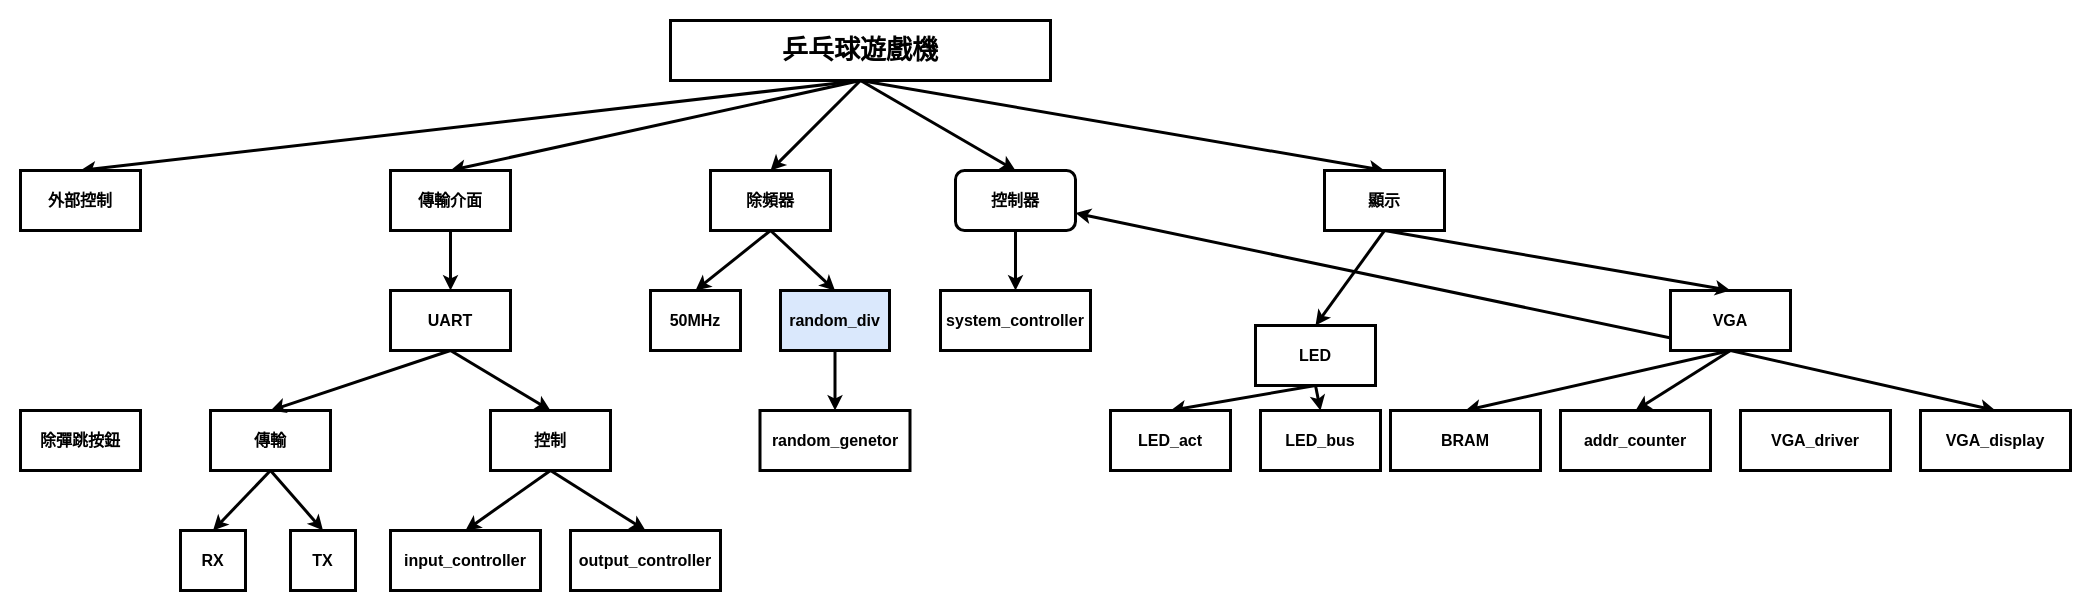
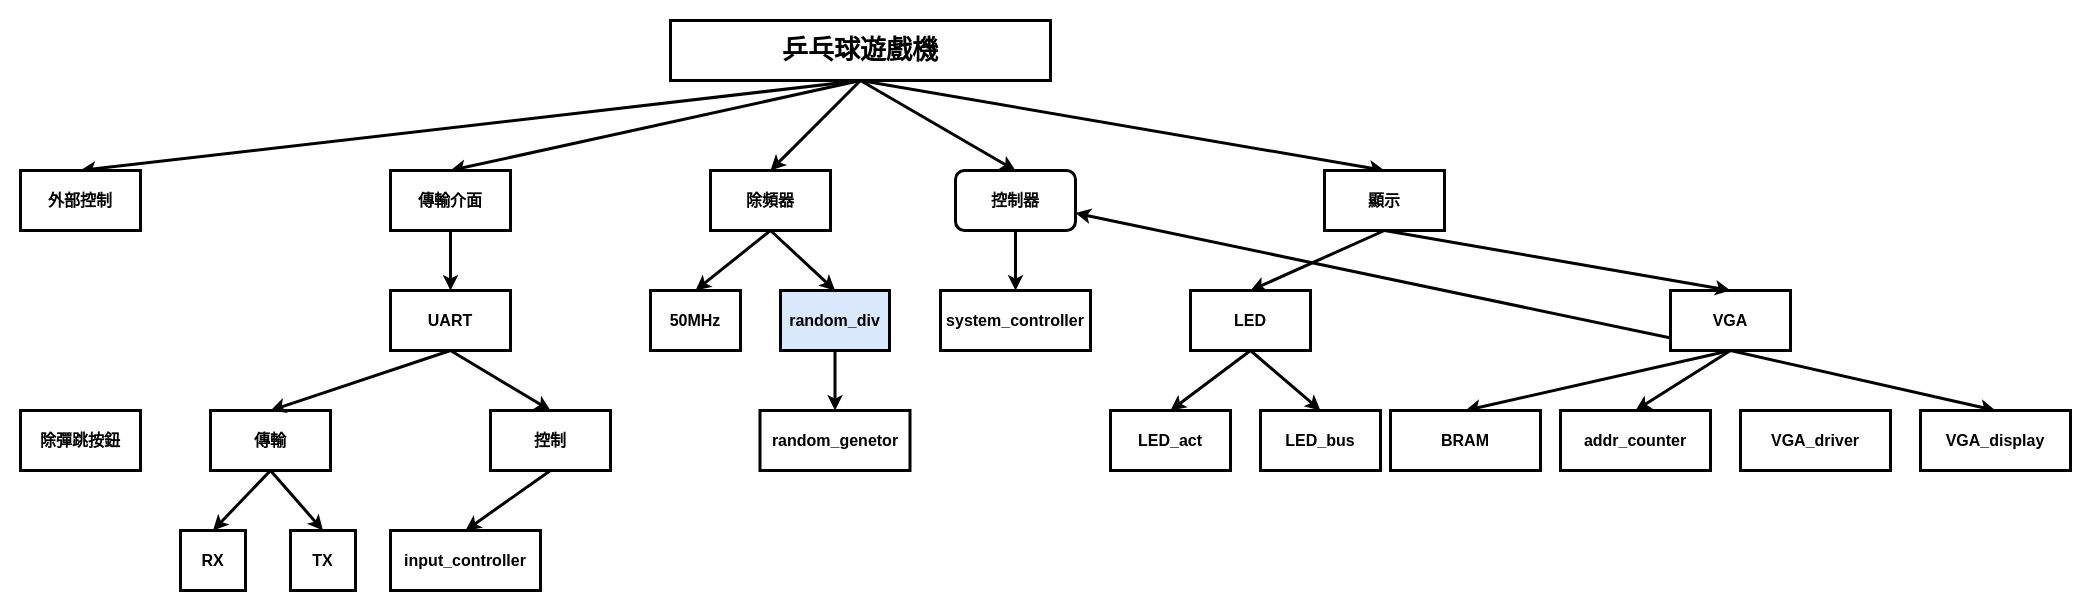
node "LED": moved (1316, 356) -> (1251, 321)
edge "控制" -> "output_controller": removed
node "output_controller": removed
